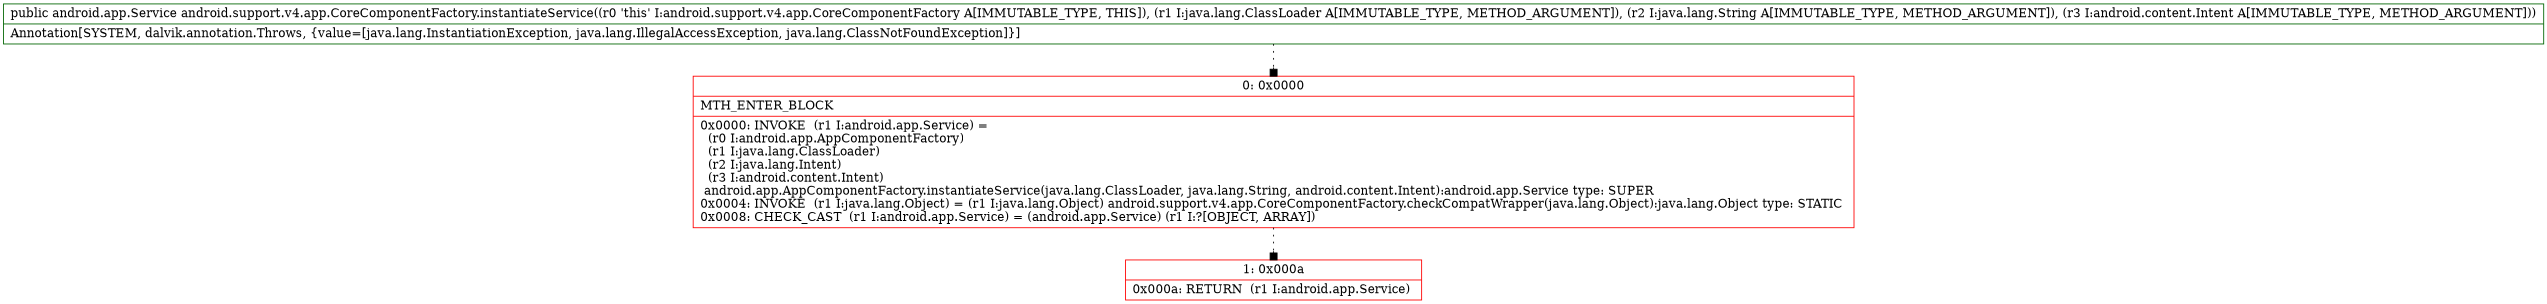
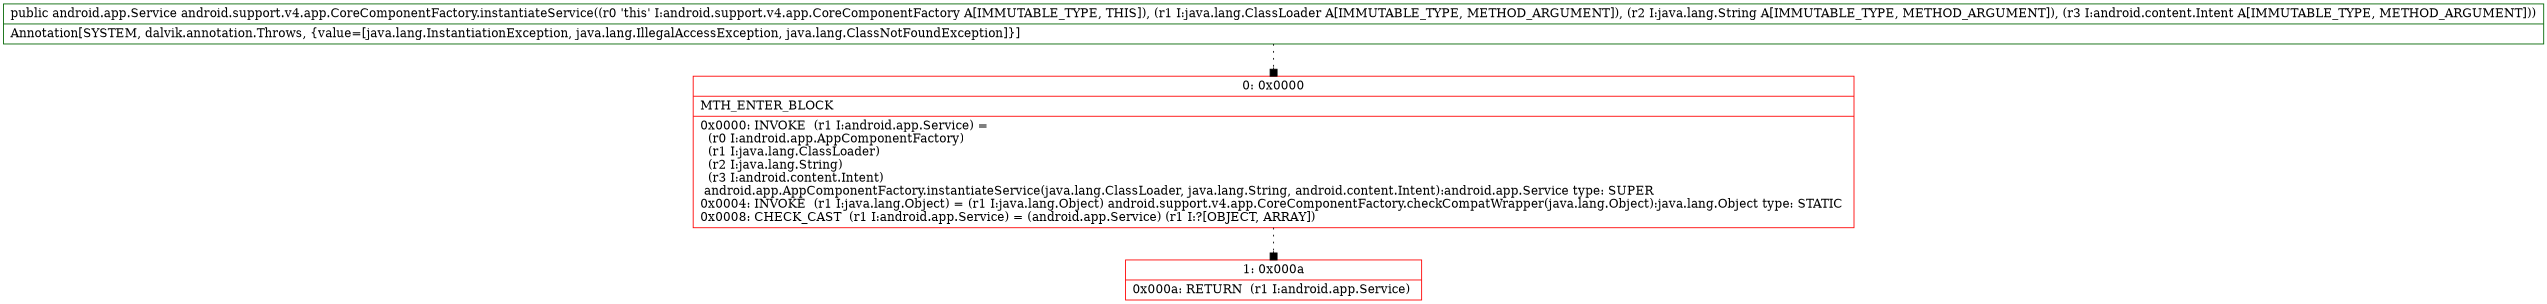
node "0: 0x0000": text "(r2 I:java.lang.Intent)" -> "(r2 I:java.lang.String)"
